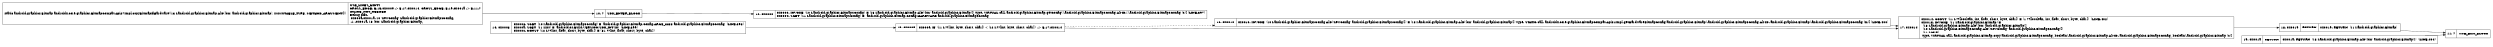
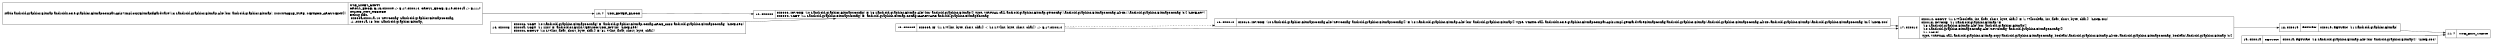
edge "14: 0x0008" -> "15: 0x000e": now "14: 0x0008" -> "12: 0x0000"
node "11: ?": text "MTH_EXIT_BLOCK" -> "MTH_EXIT_STATIC"
